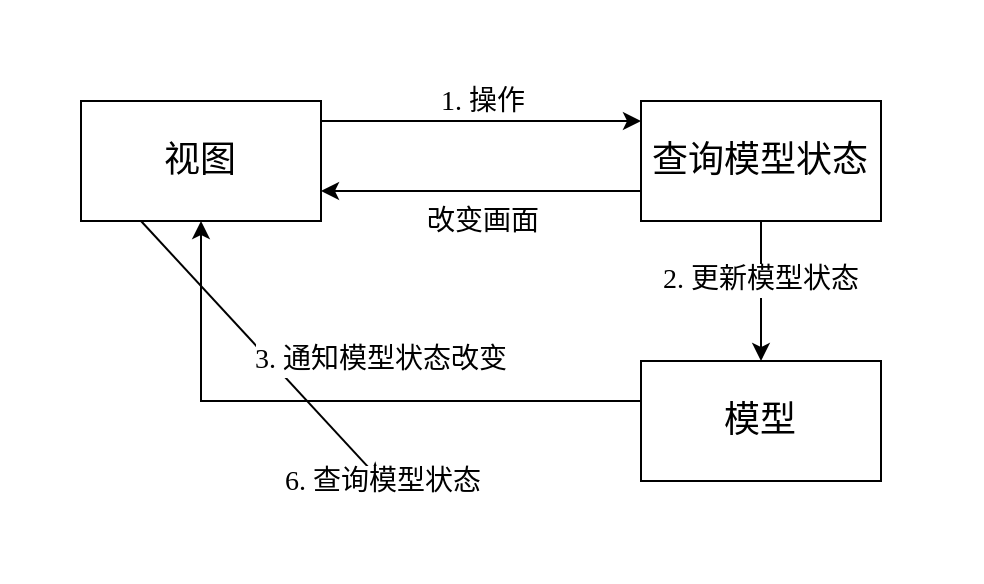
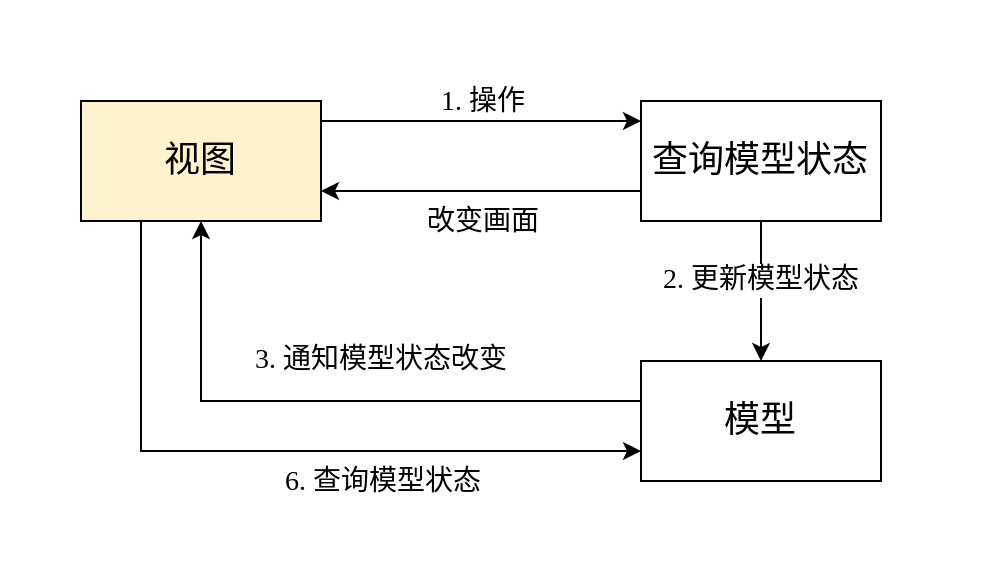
node "视图": fillcolor #ffffff -> #fff2cc
edge "视图" -> "6. 查询模型状态": now "视图" -> "模型"
